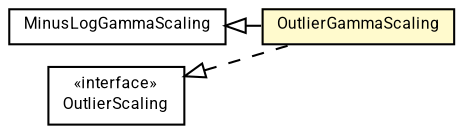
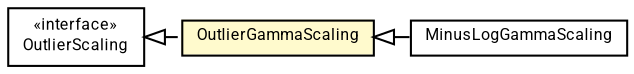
edge "OutlierGammaScaling" -> "MinusLogGammaScaling": reversed
